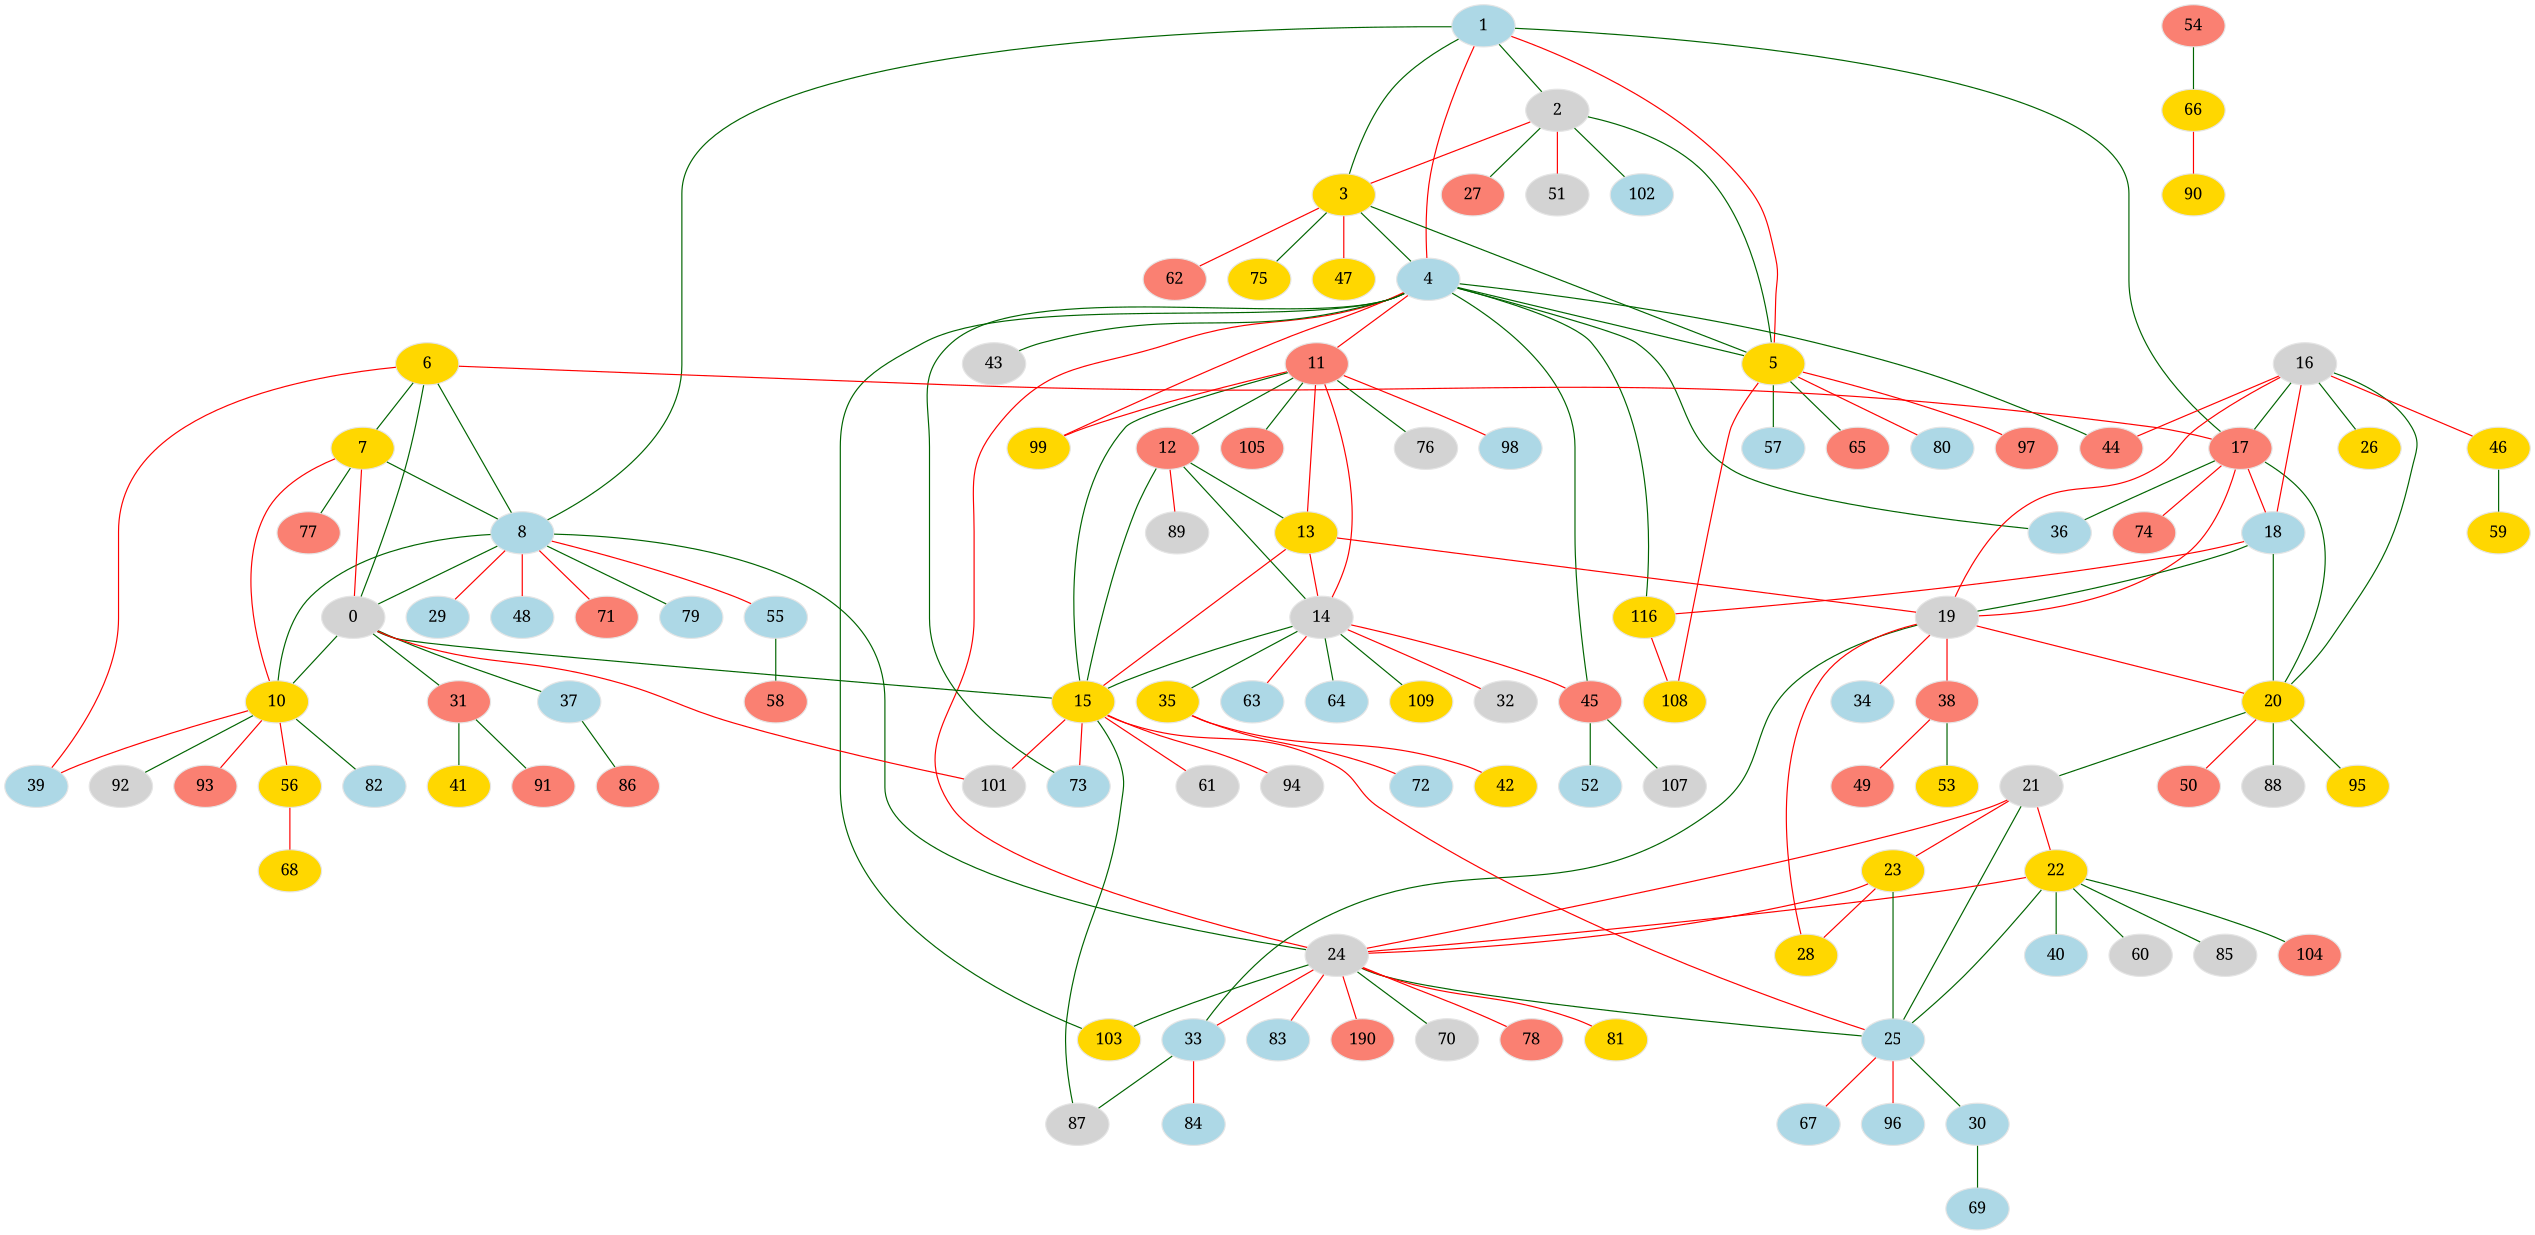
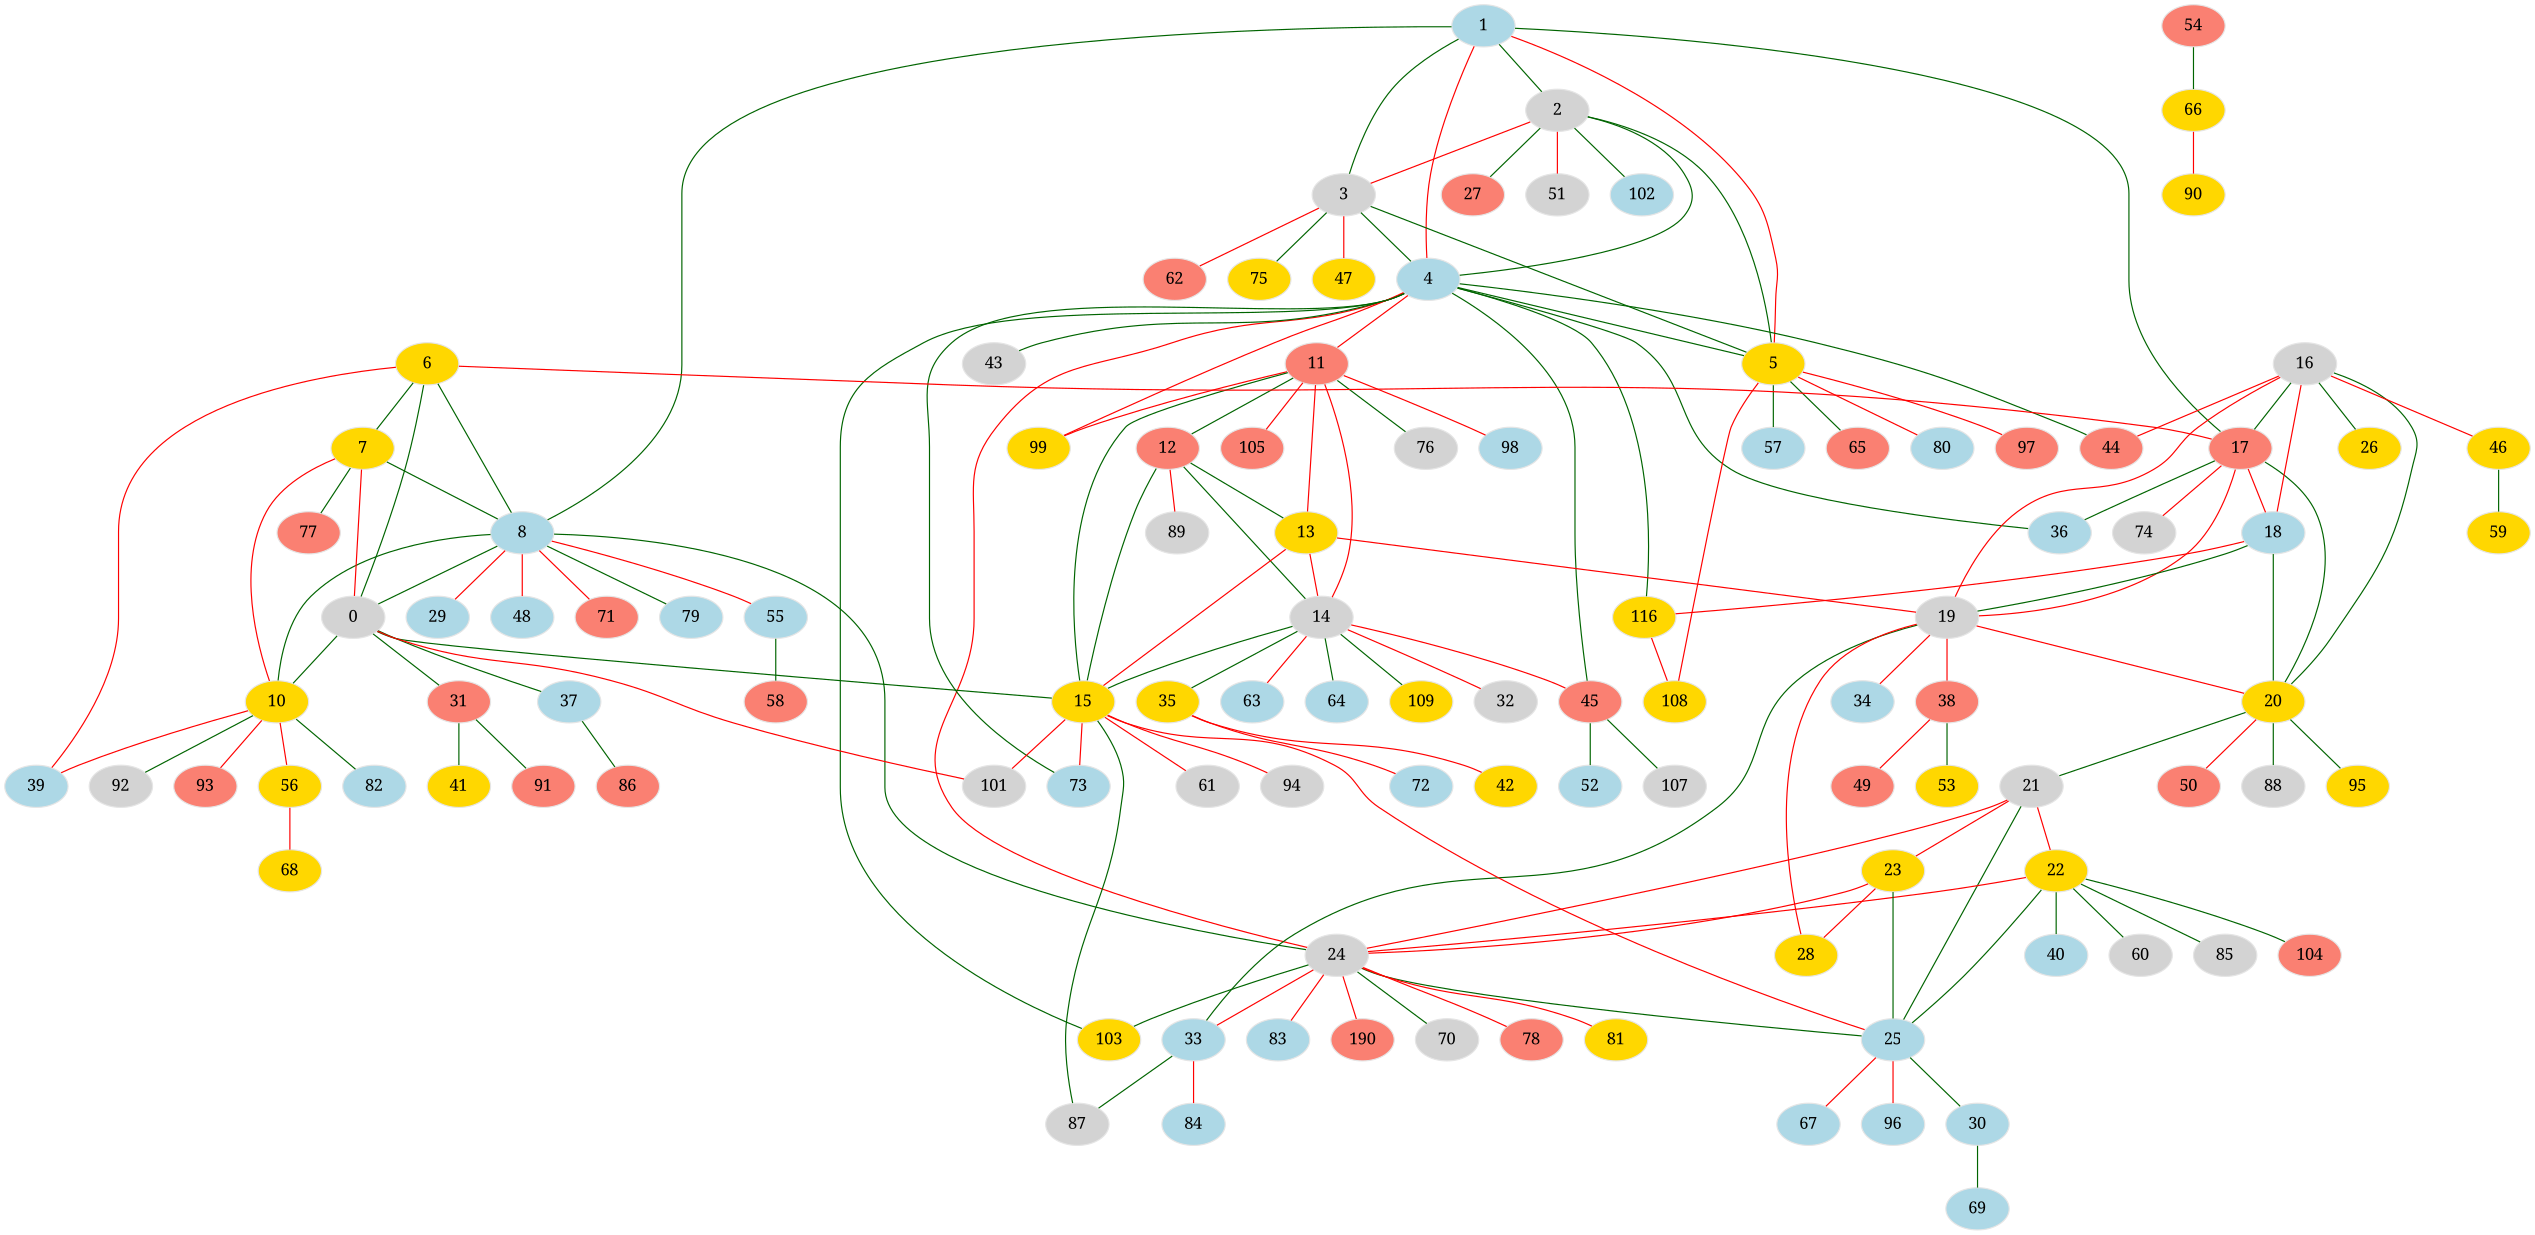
node "3": fillcolor gold -> lightgrey
edge "2" -- "4": added
edge "11" -- "105": color darkgreen -> red
node "74": fillcolor salmon -> lightgrey
